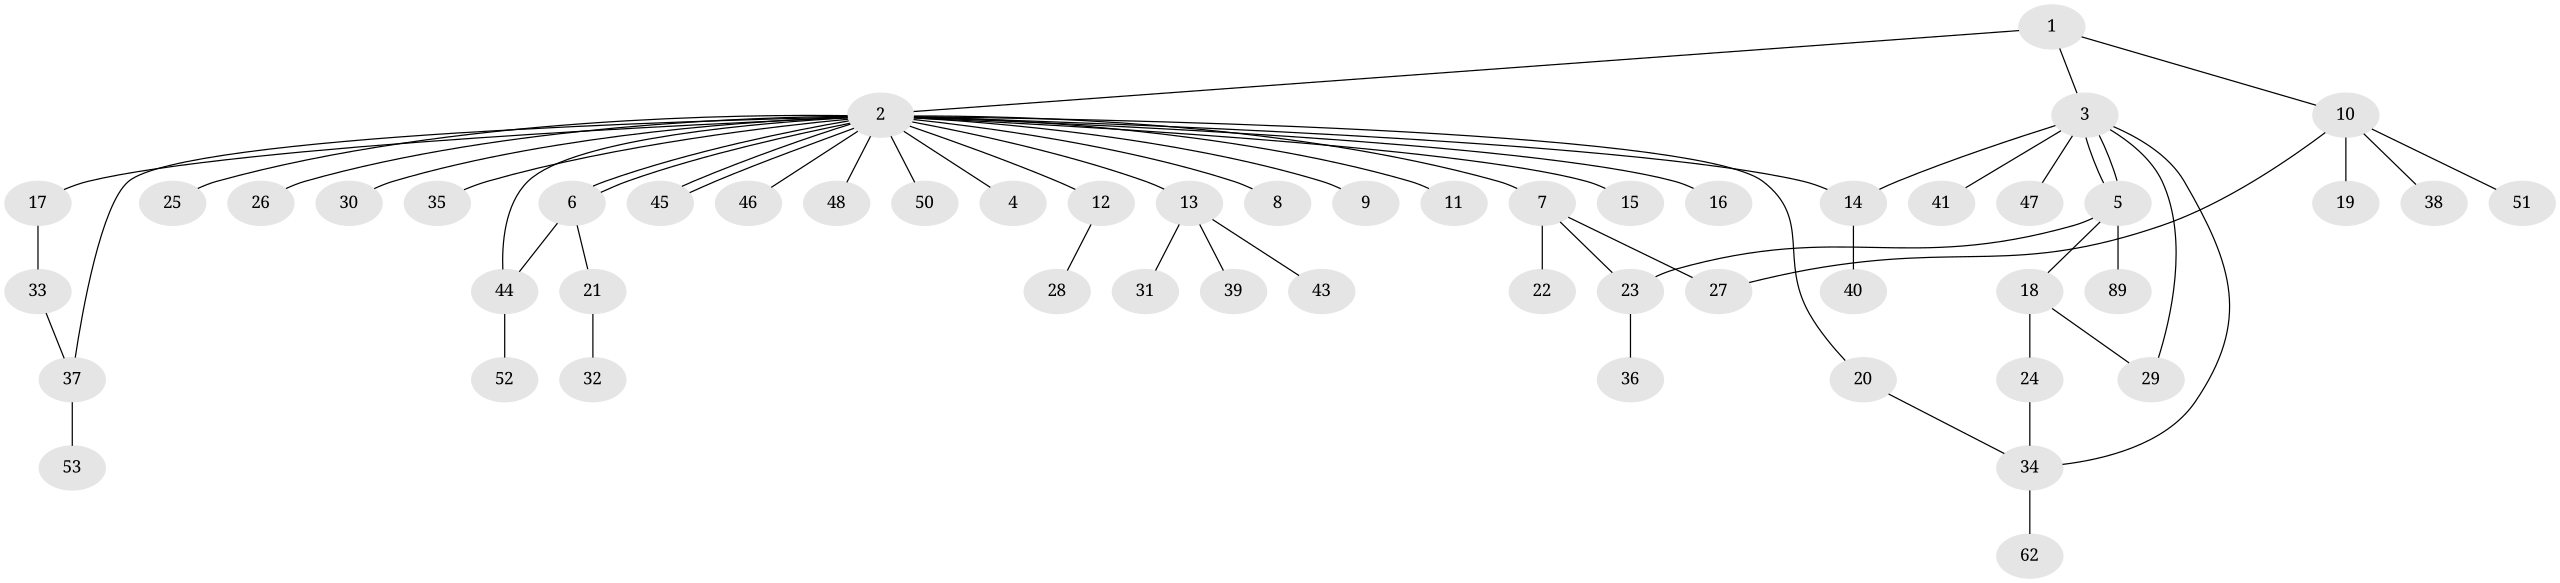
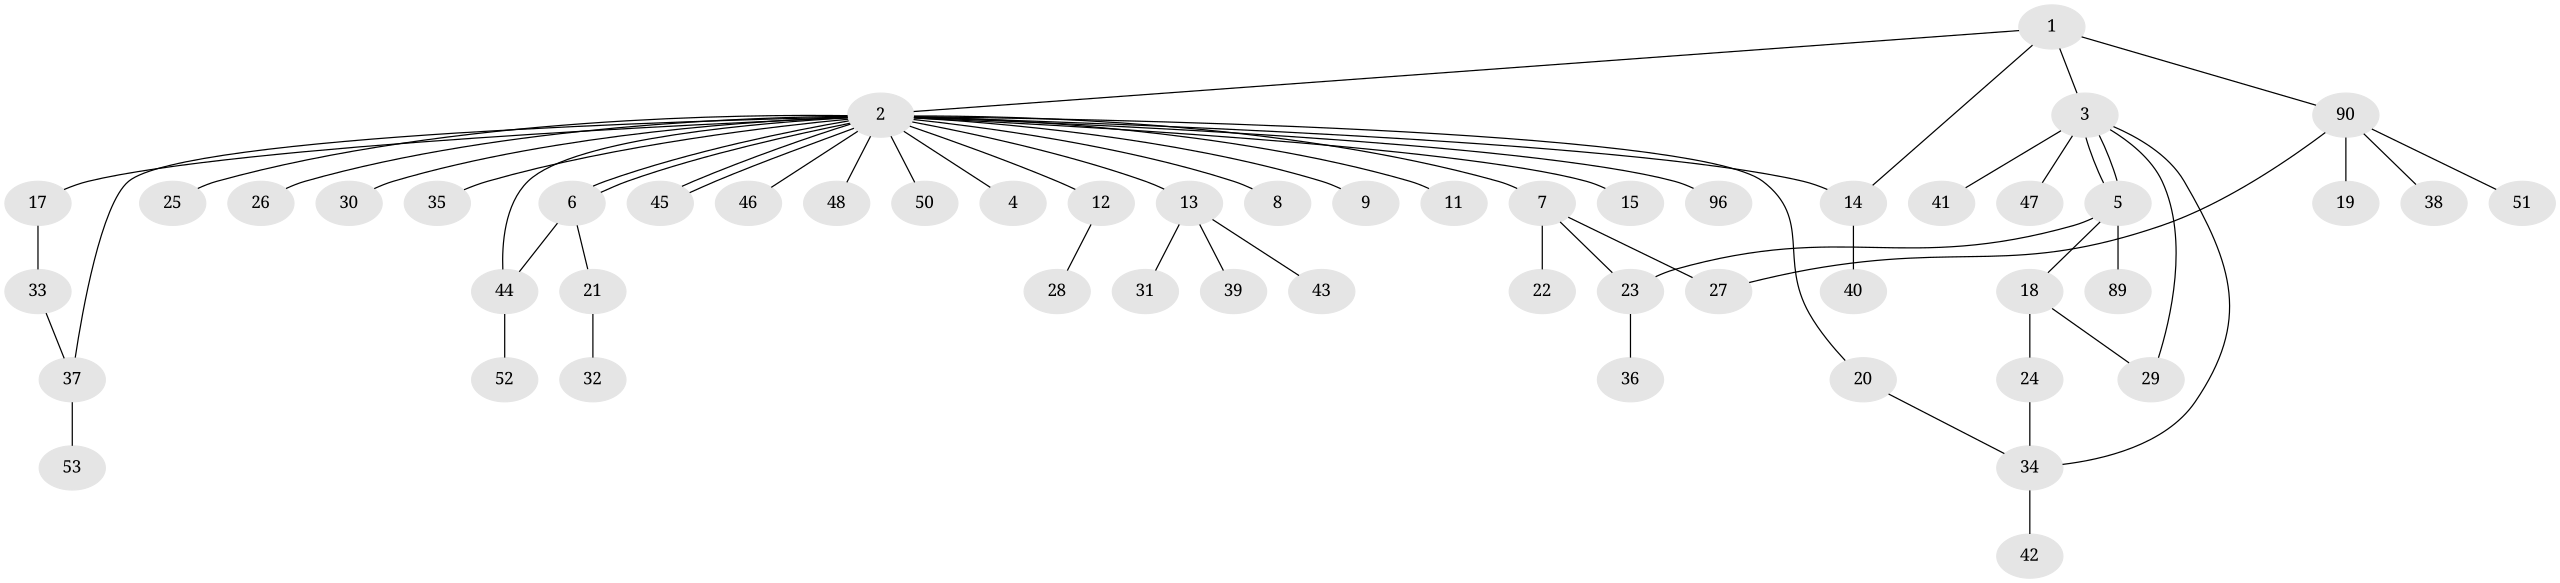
node "10": label "10" -> "90"
edge "3" -- "14": now "1" -- "14"
node "16": label "16" -> "96"
node "62": label "62" -> "42"
